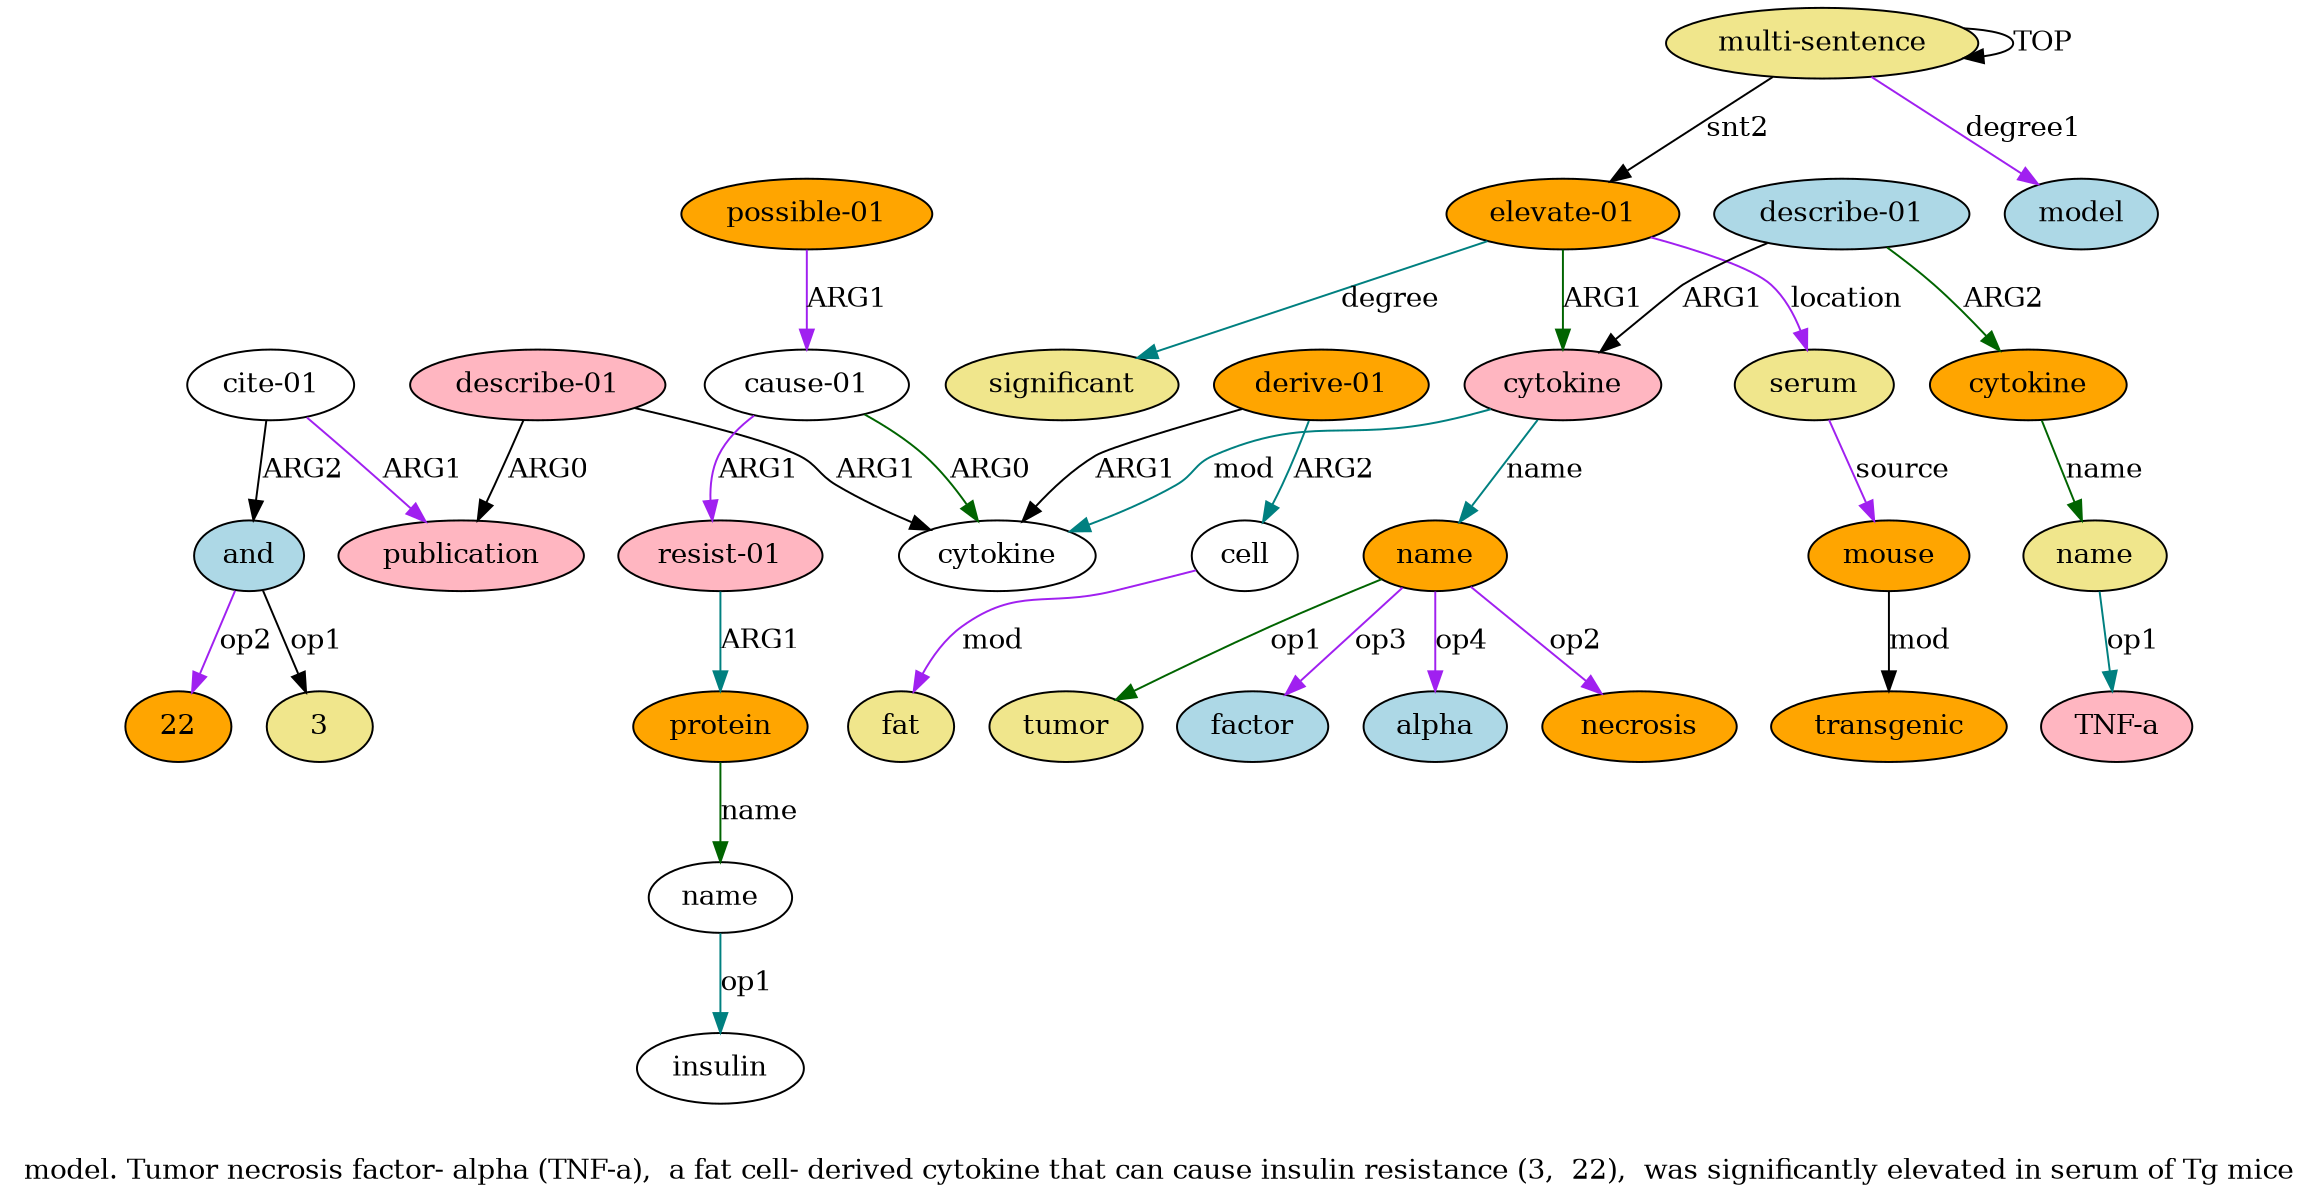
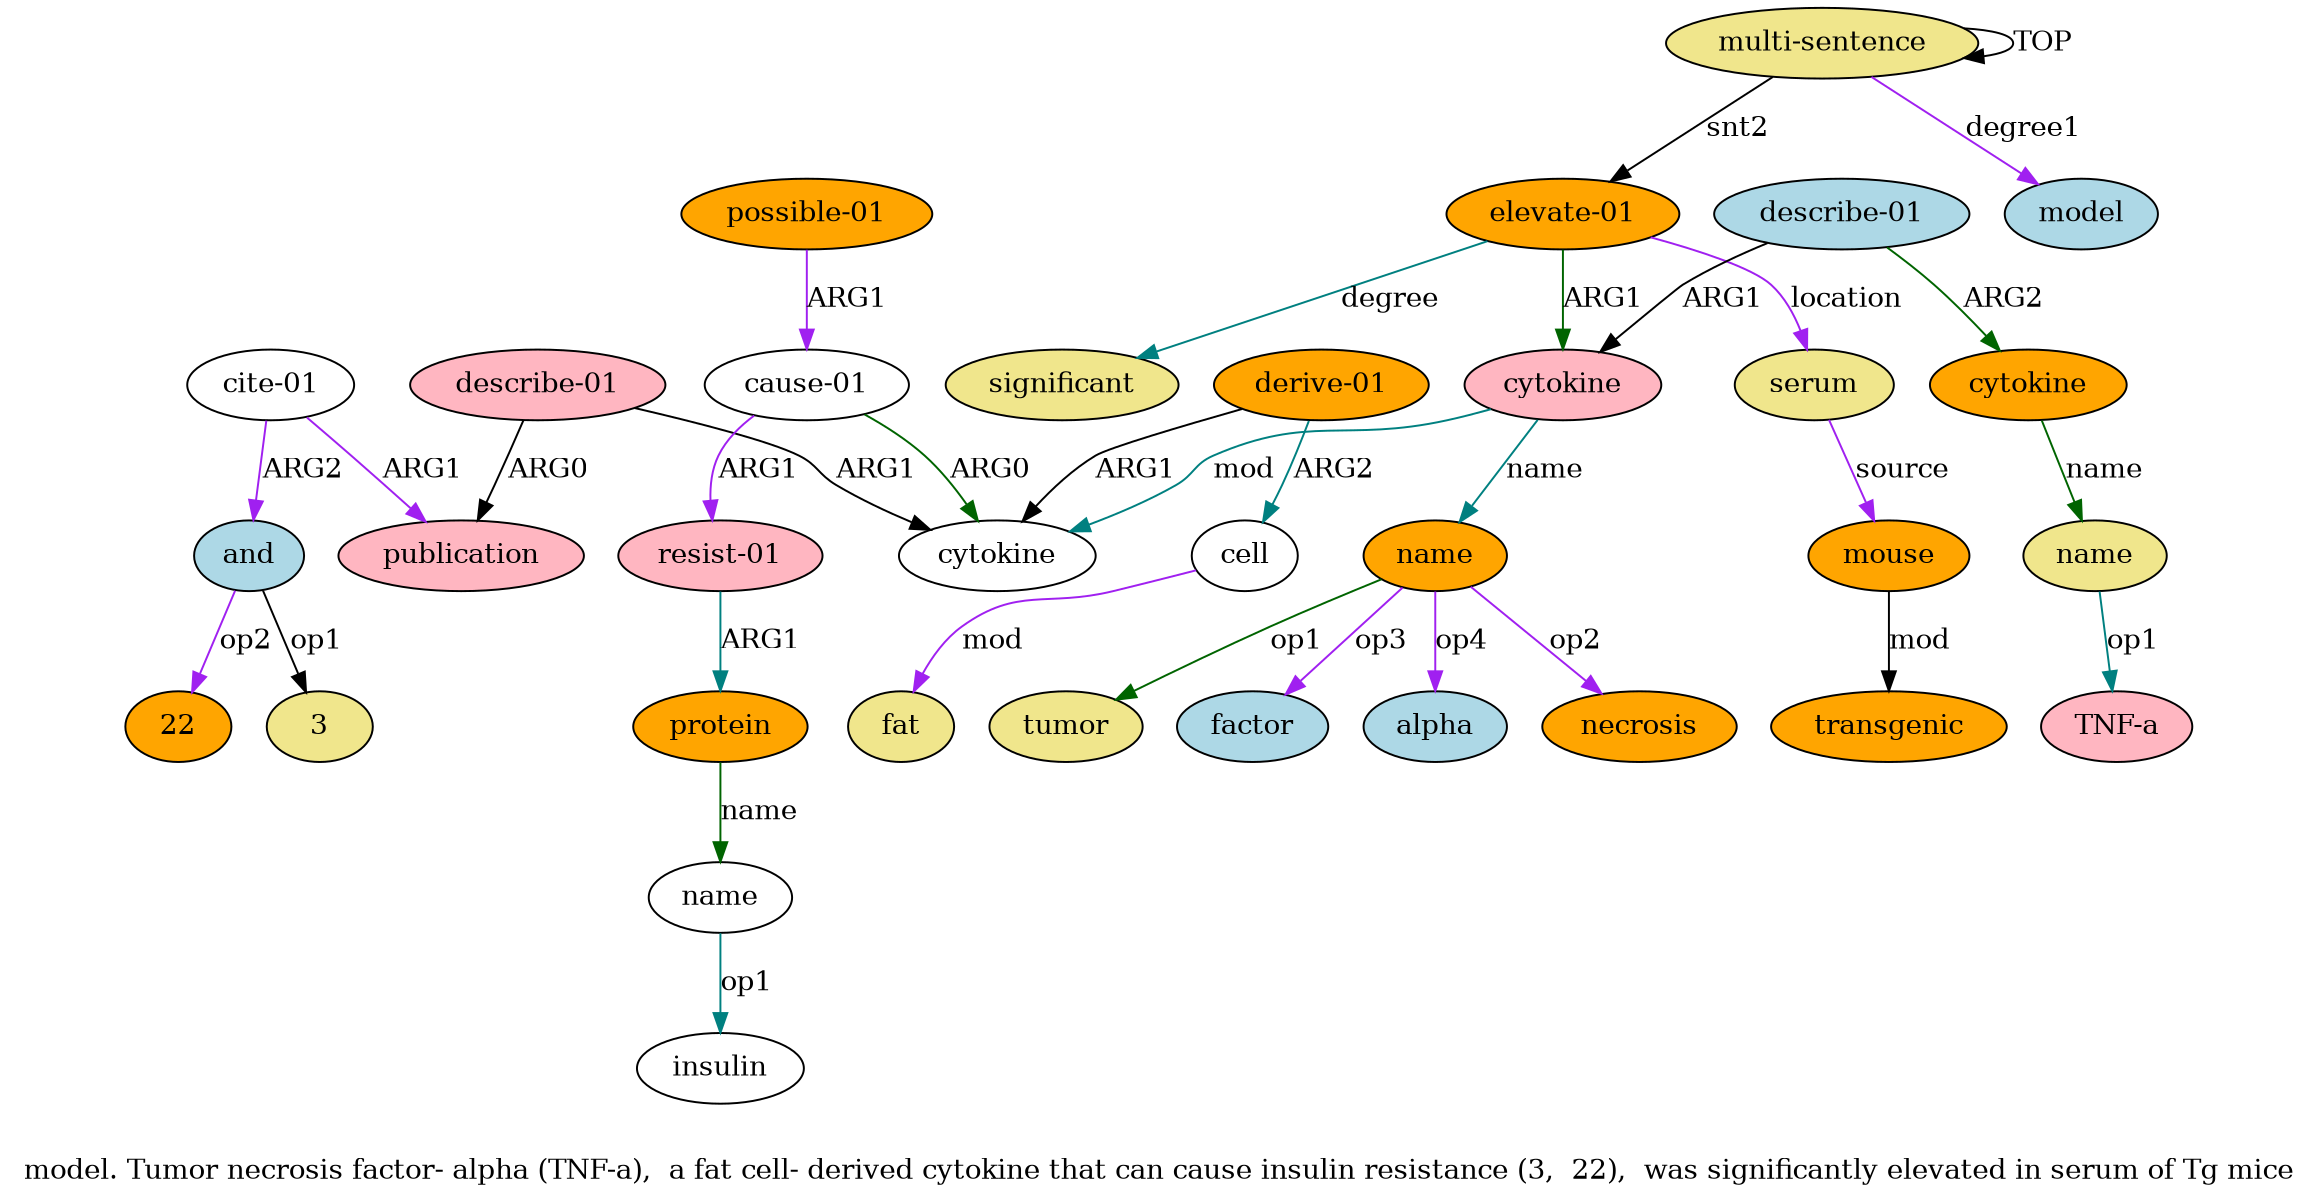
edge "cite-01" -> "and": color black -> purple
